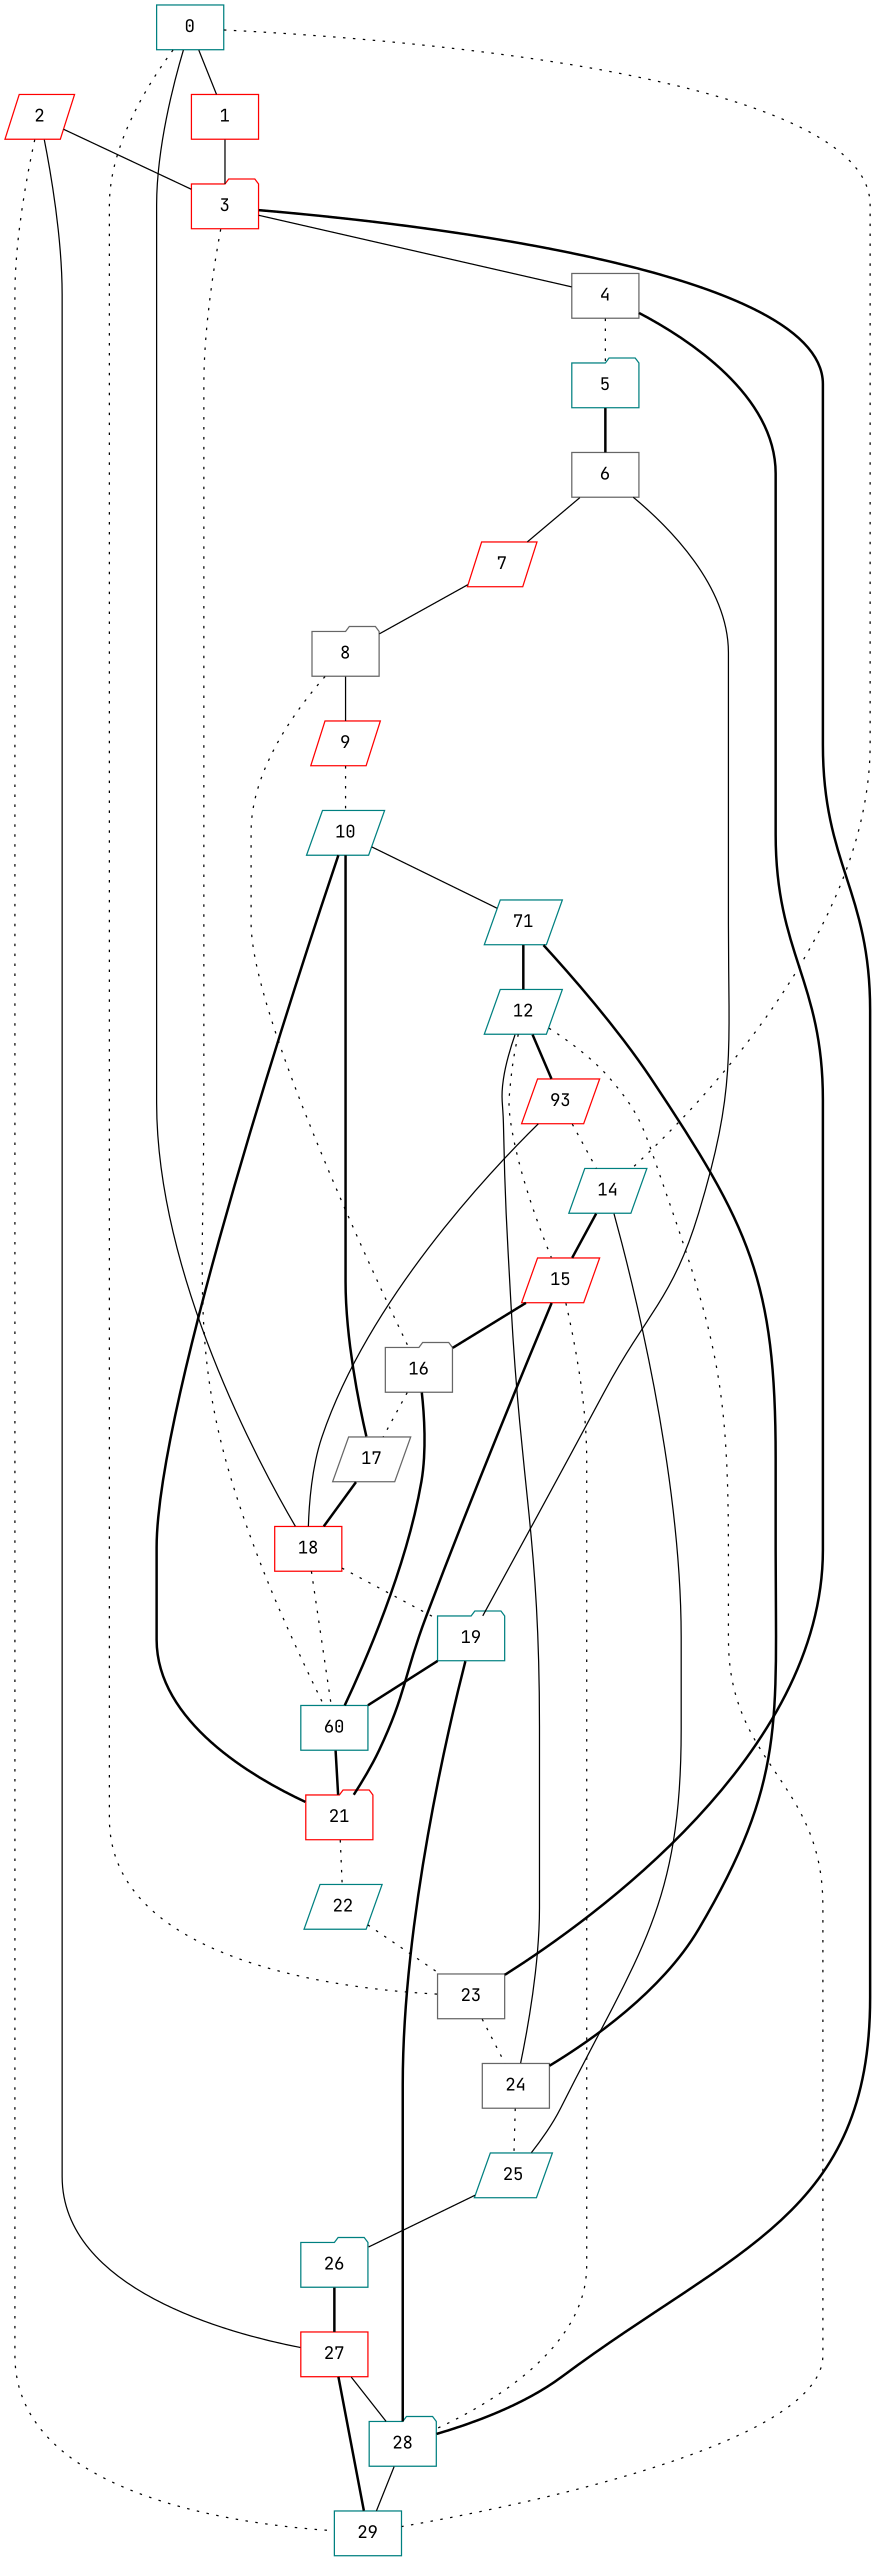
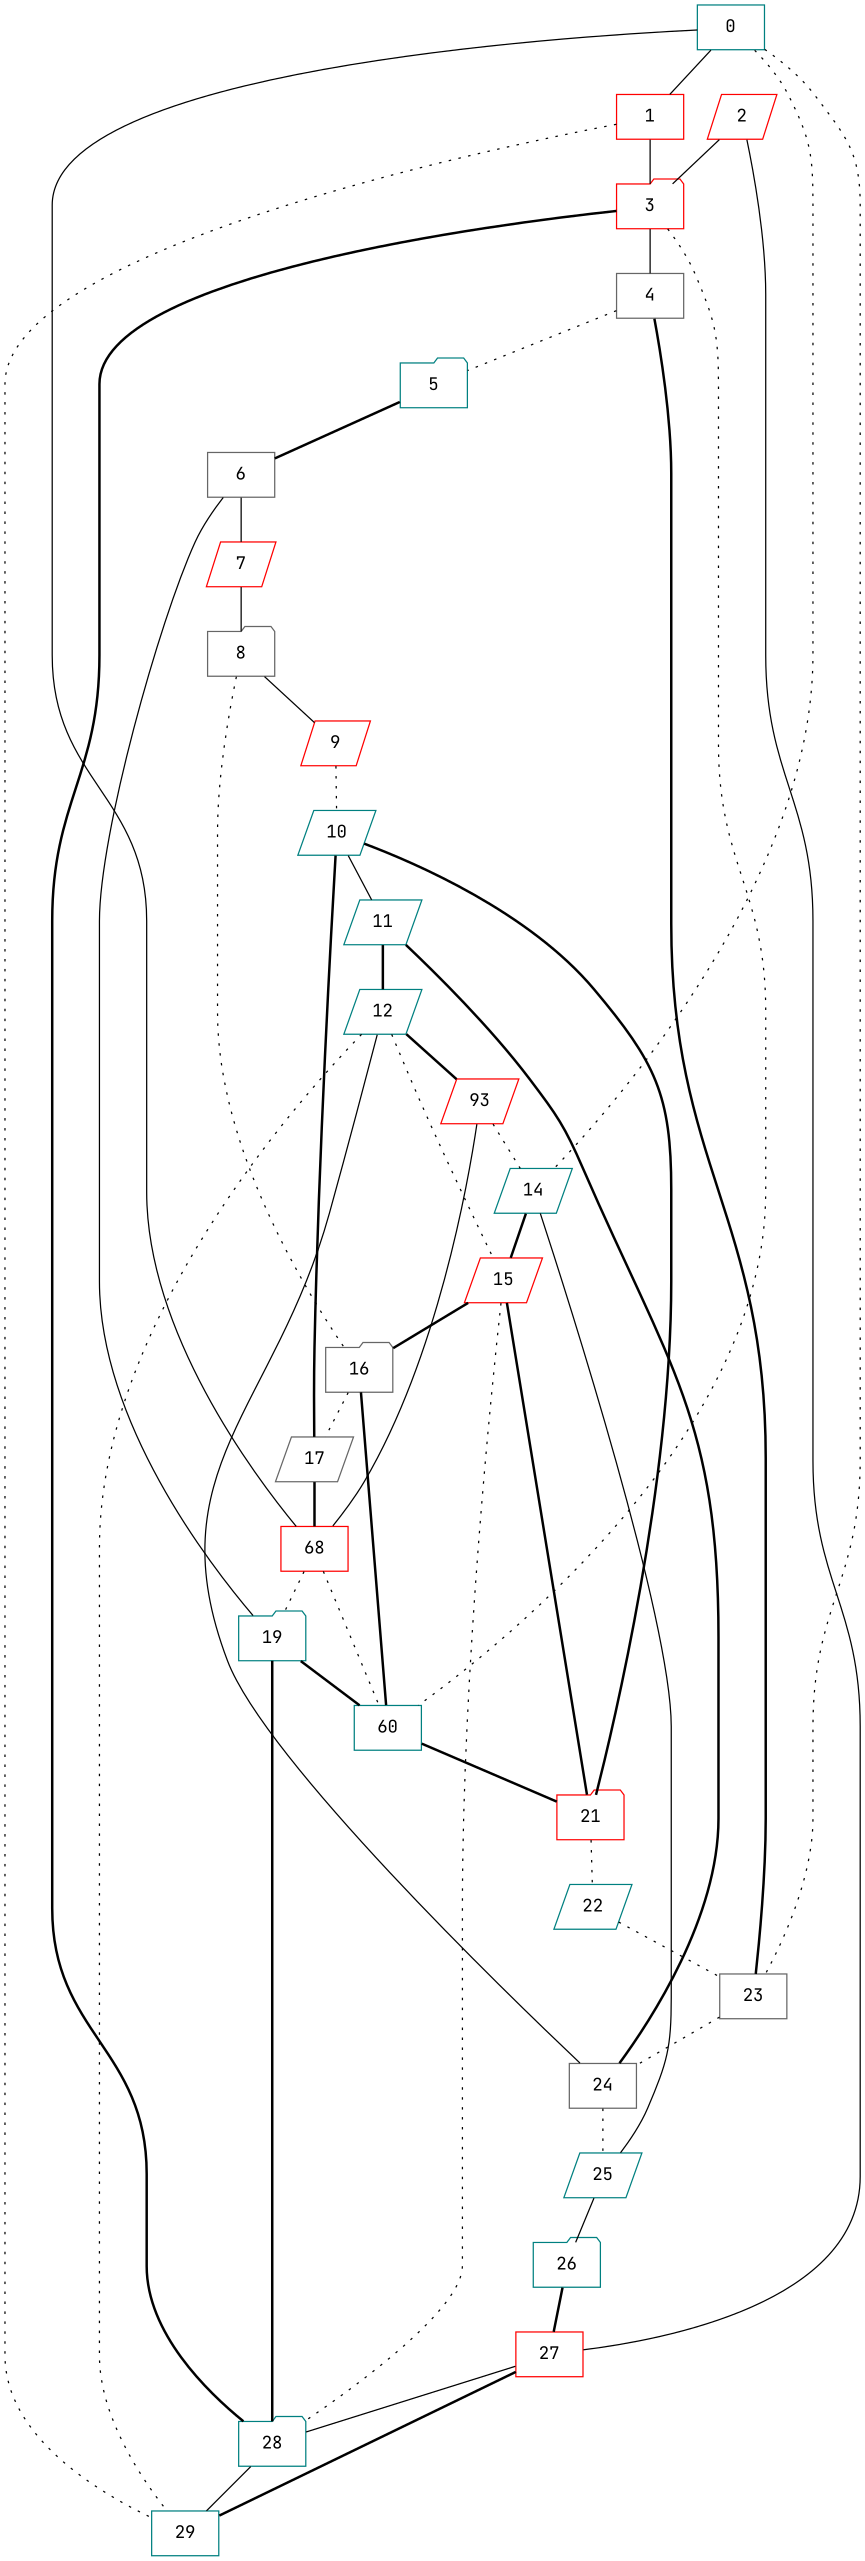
node "71": label "71" -> "11"
edge "2" -- "29": now "1" -- "29"
node "18": label "18" -> "68"
